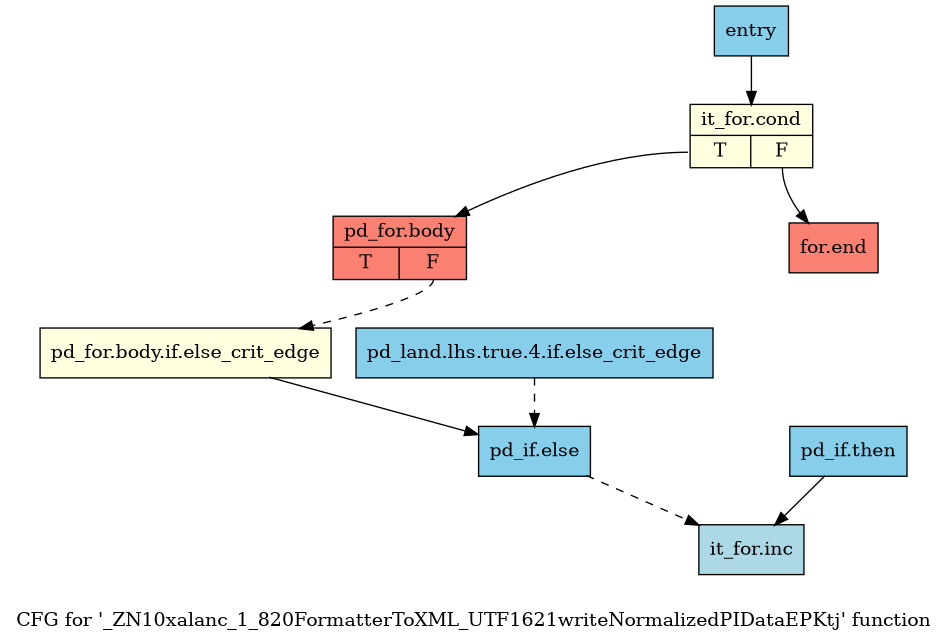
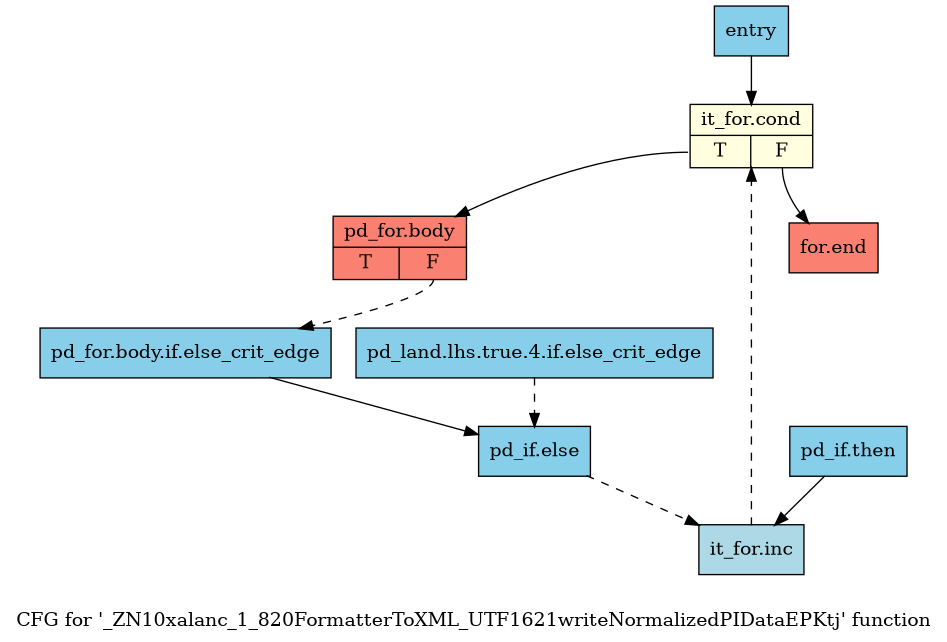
node "pd_for.body.if.else_crit_edge": fillcolor lightyellow -> skyblue
edge "it_for.inc" -> "it_for.cond": added
